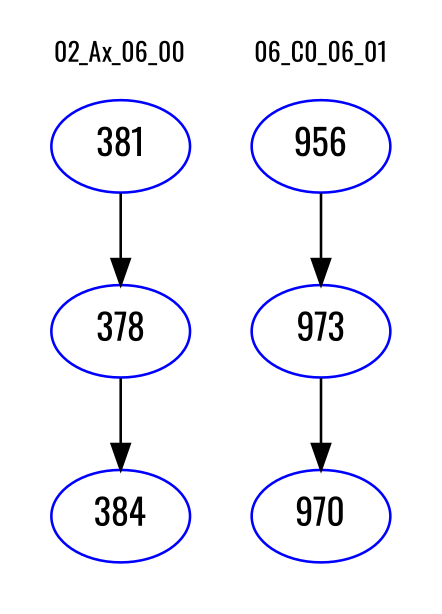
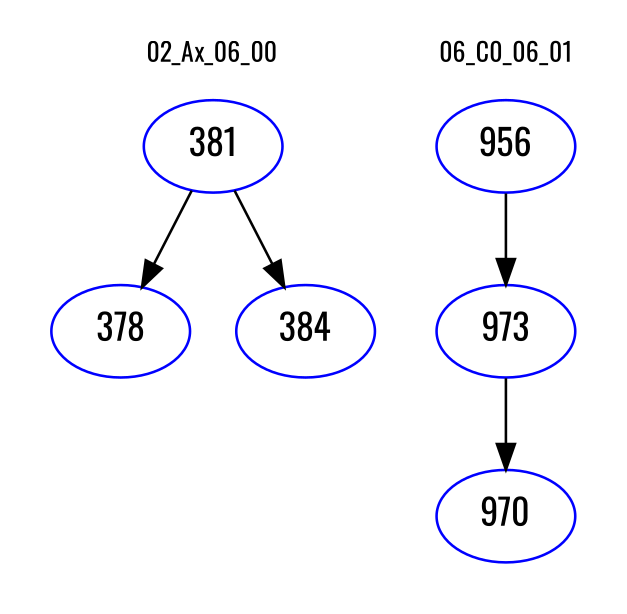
edge "378" -> "384": now "381" -> "384"
